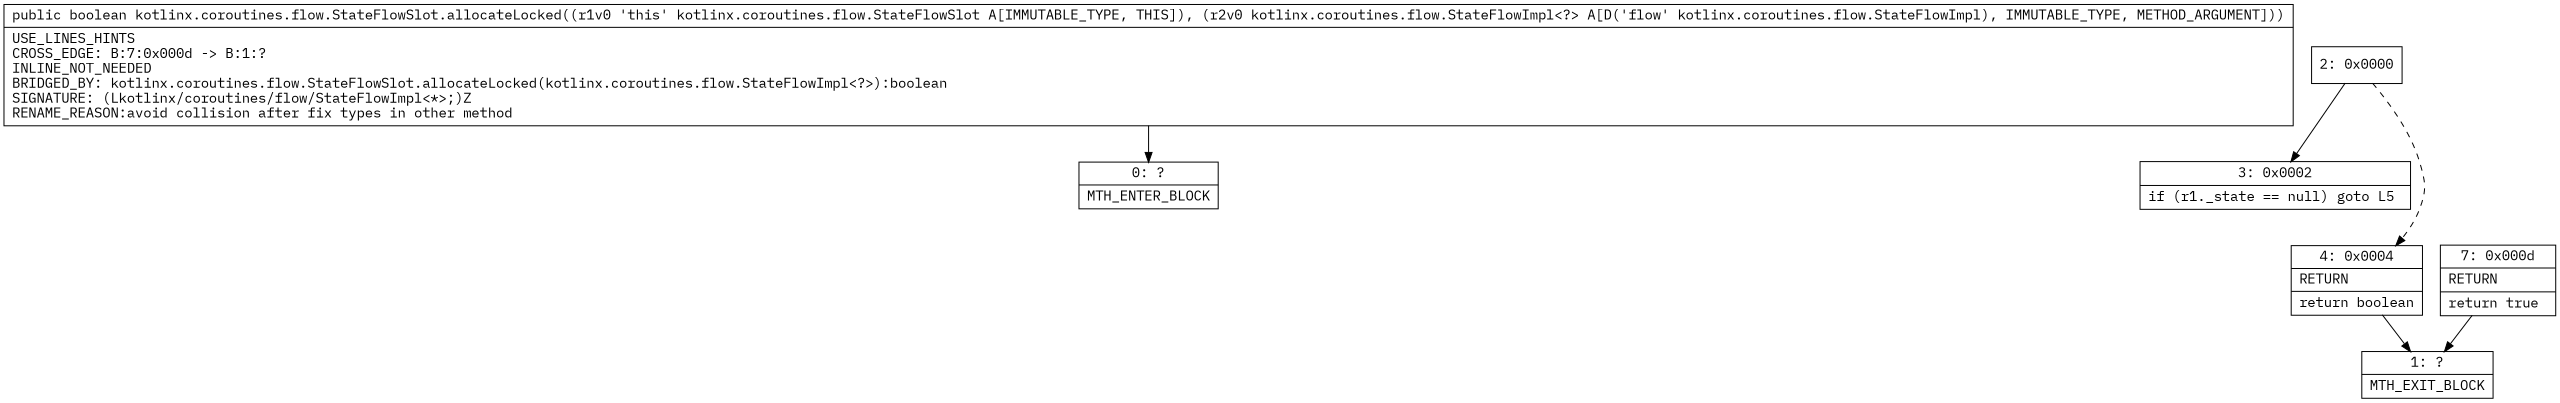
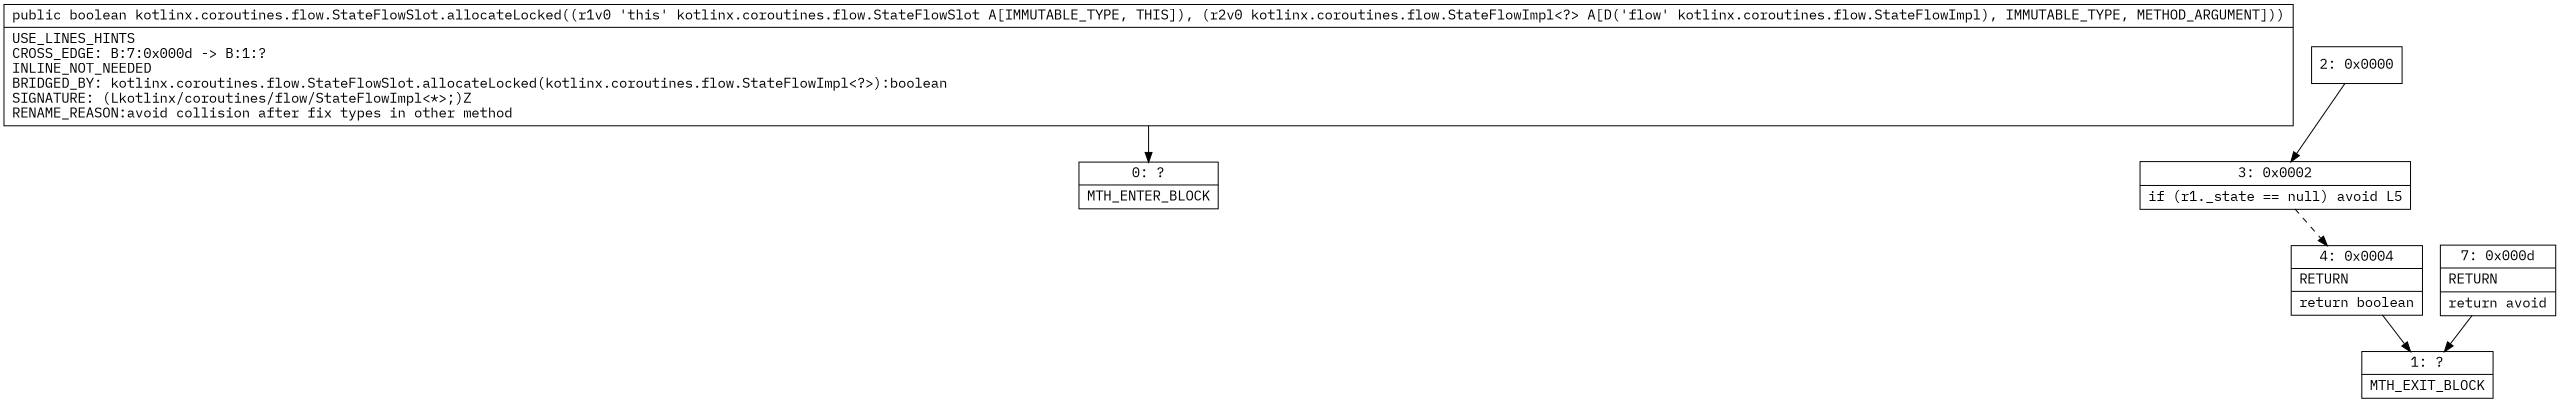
edge "2: 0x0000" -> "4: 0x0004": now "3: 0x0002" -> "4: 0x0004"
node "3: 0x0002": text "if (r1._state == null) goto L5" -> "if (r1._state == null) avoid L5"
node "7: 0x000d": text "return true" -> "return avoid"
